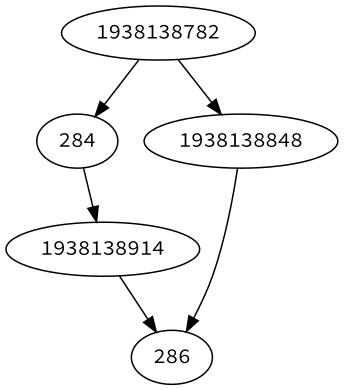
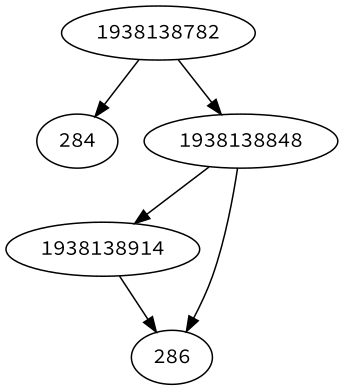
edge "284" -> "1938138914": now "1938138848" -> "1938138914"
